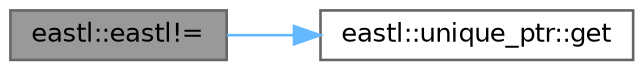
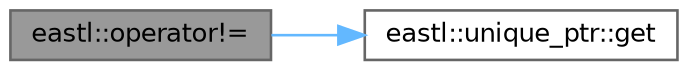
node "eastl::eastl!=": label "eastl::eastl!=" -> "eastl::operator!="
